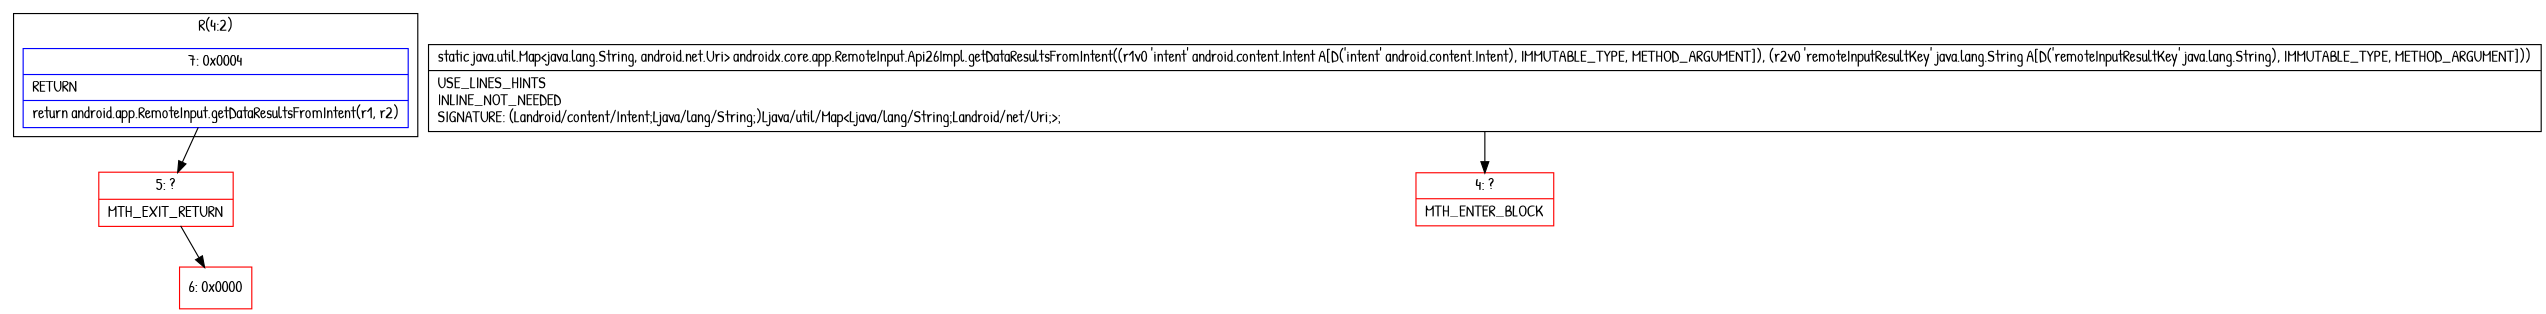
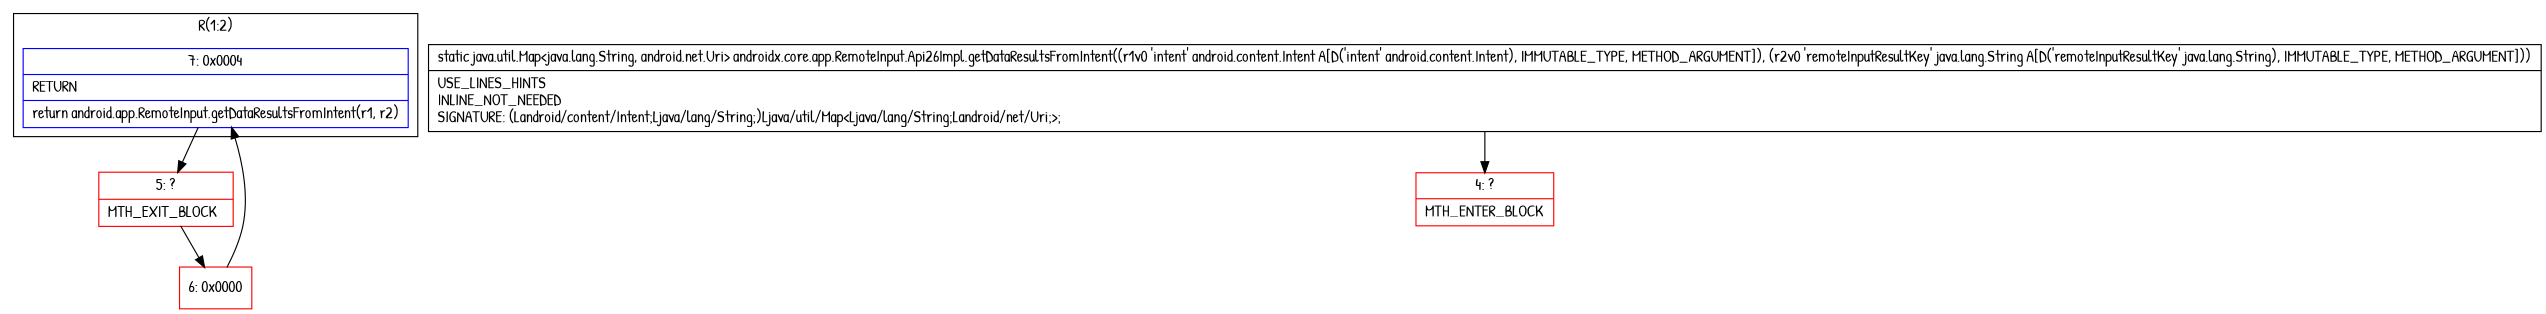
cluster "R(4:2)": label "R(4:2)" -> "R(1:2)"
edge "6: 0x0000" -> "7: 0x0004": added
node "5: ?": text "MTH_EXIT_RETURN" -> "MTH_EXIT_BLOCK"
